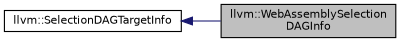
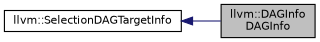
node "llvm::WebAssemblySelection DAGInfo": label "llvm::WebAssemblySelection DAGInfo" -> "llvm::DAGInfo DAGInfo"
